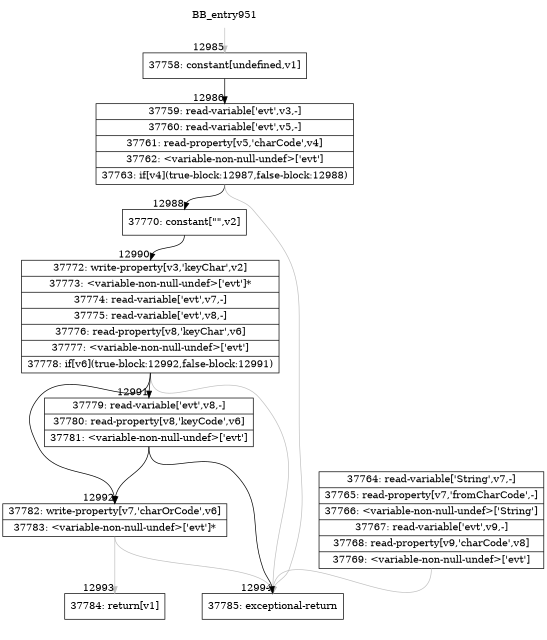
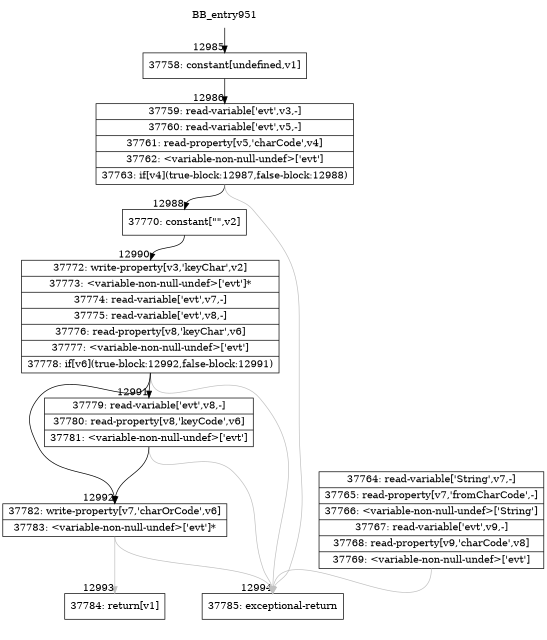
edge "BB_entry951" -> "37758: constant[undefined,v1]": color gray -> black
edge "37779: read-variable['evt',v8,-]" -> "37785: exceptional-return": color black -> gray
